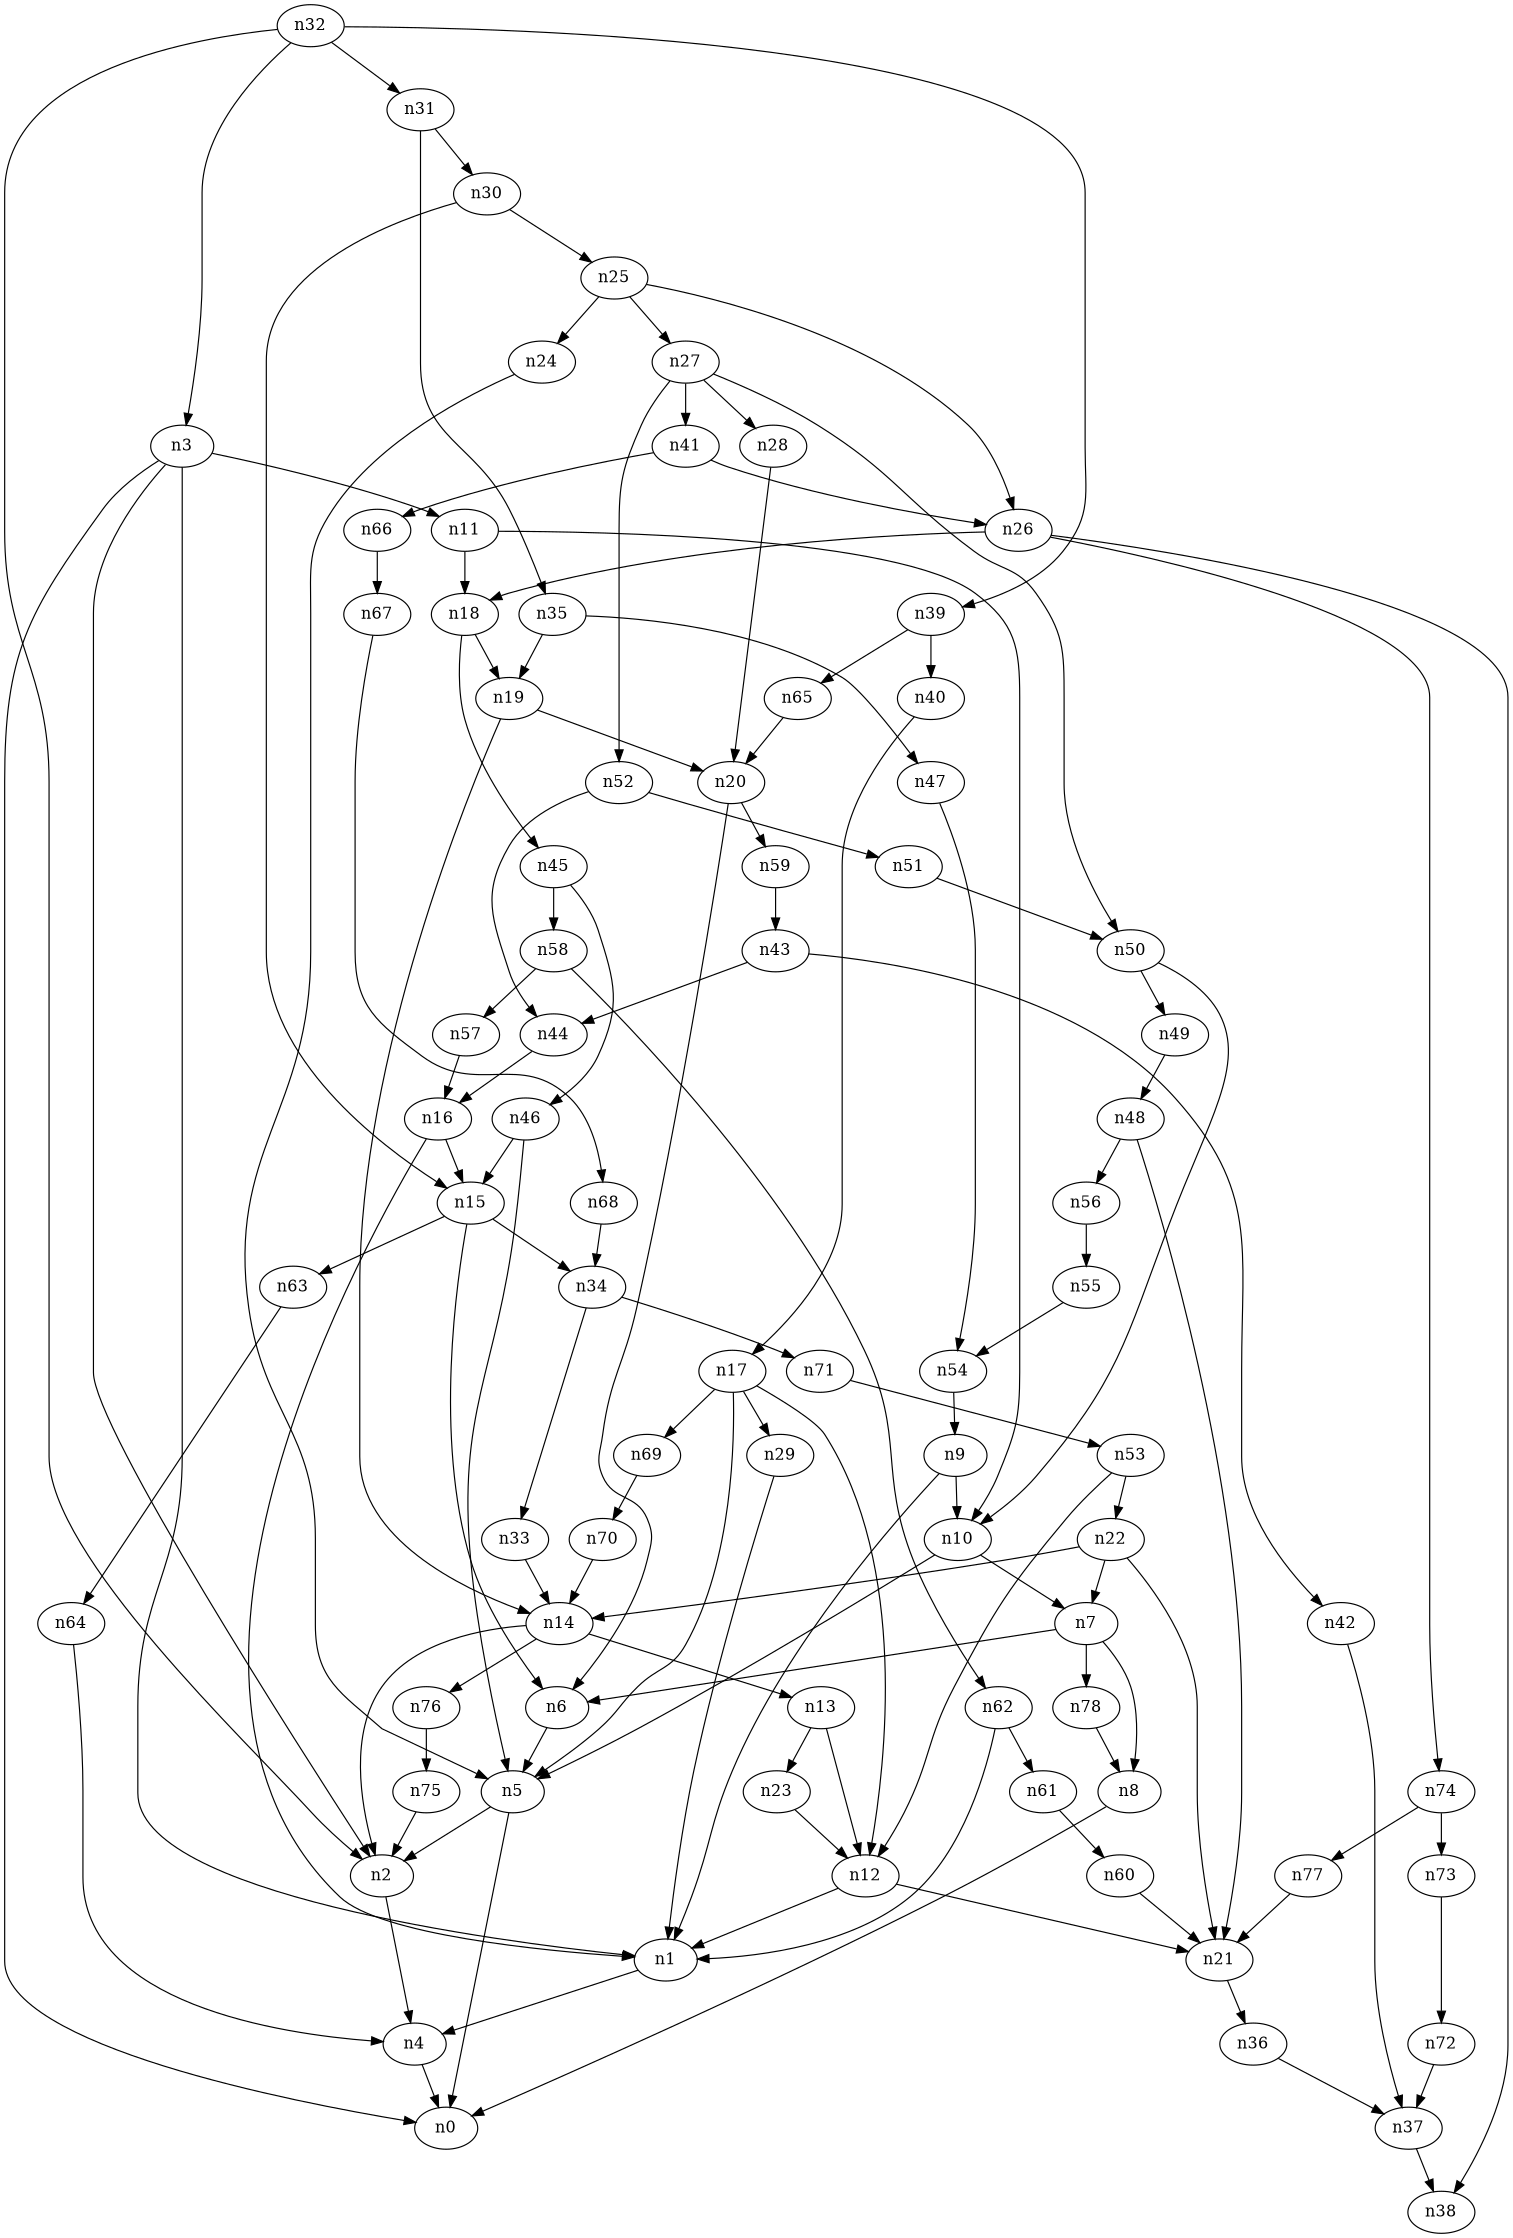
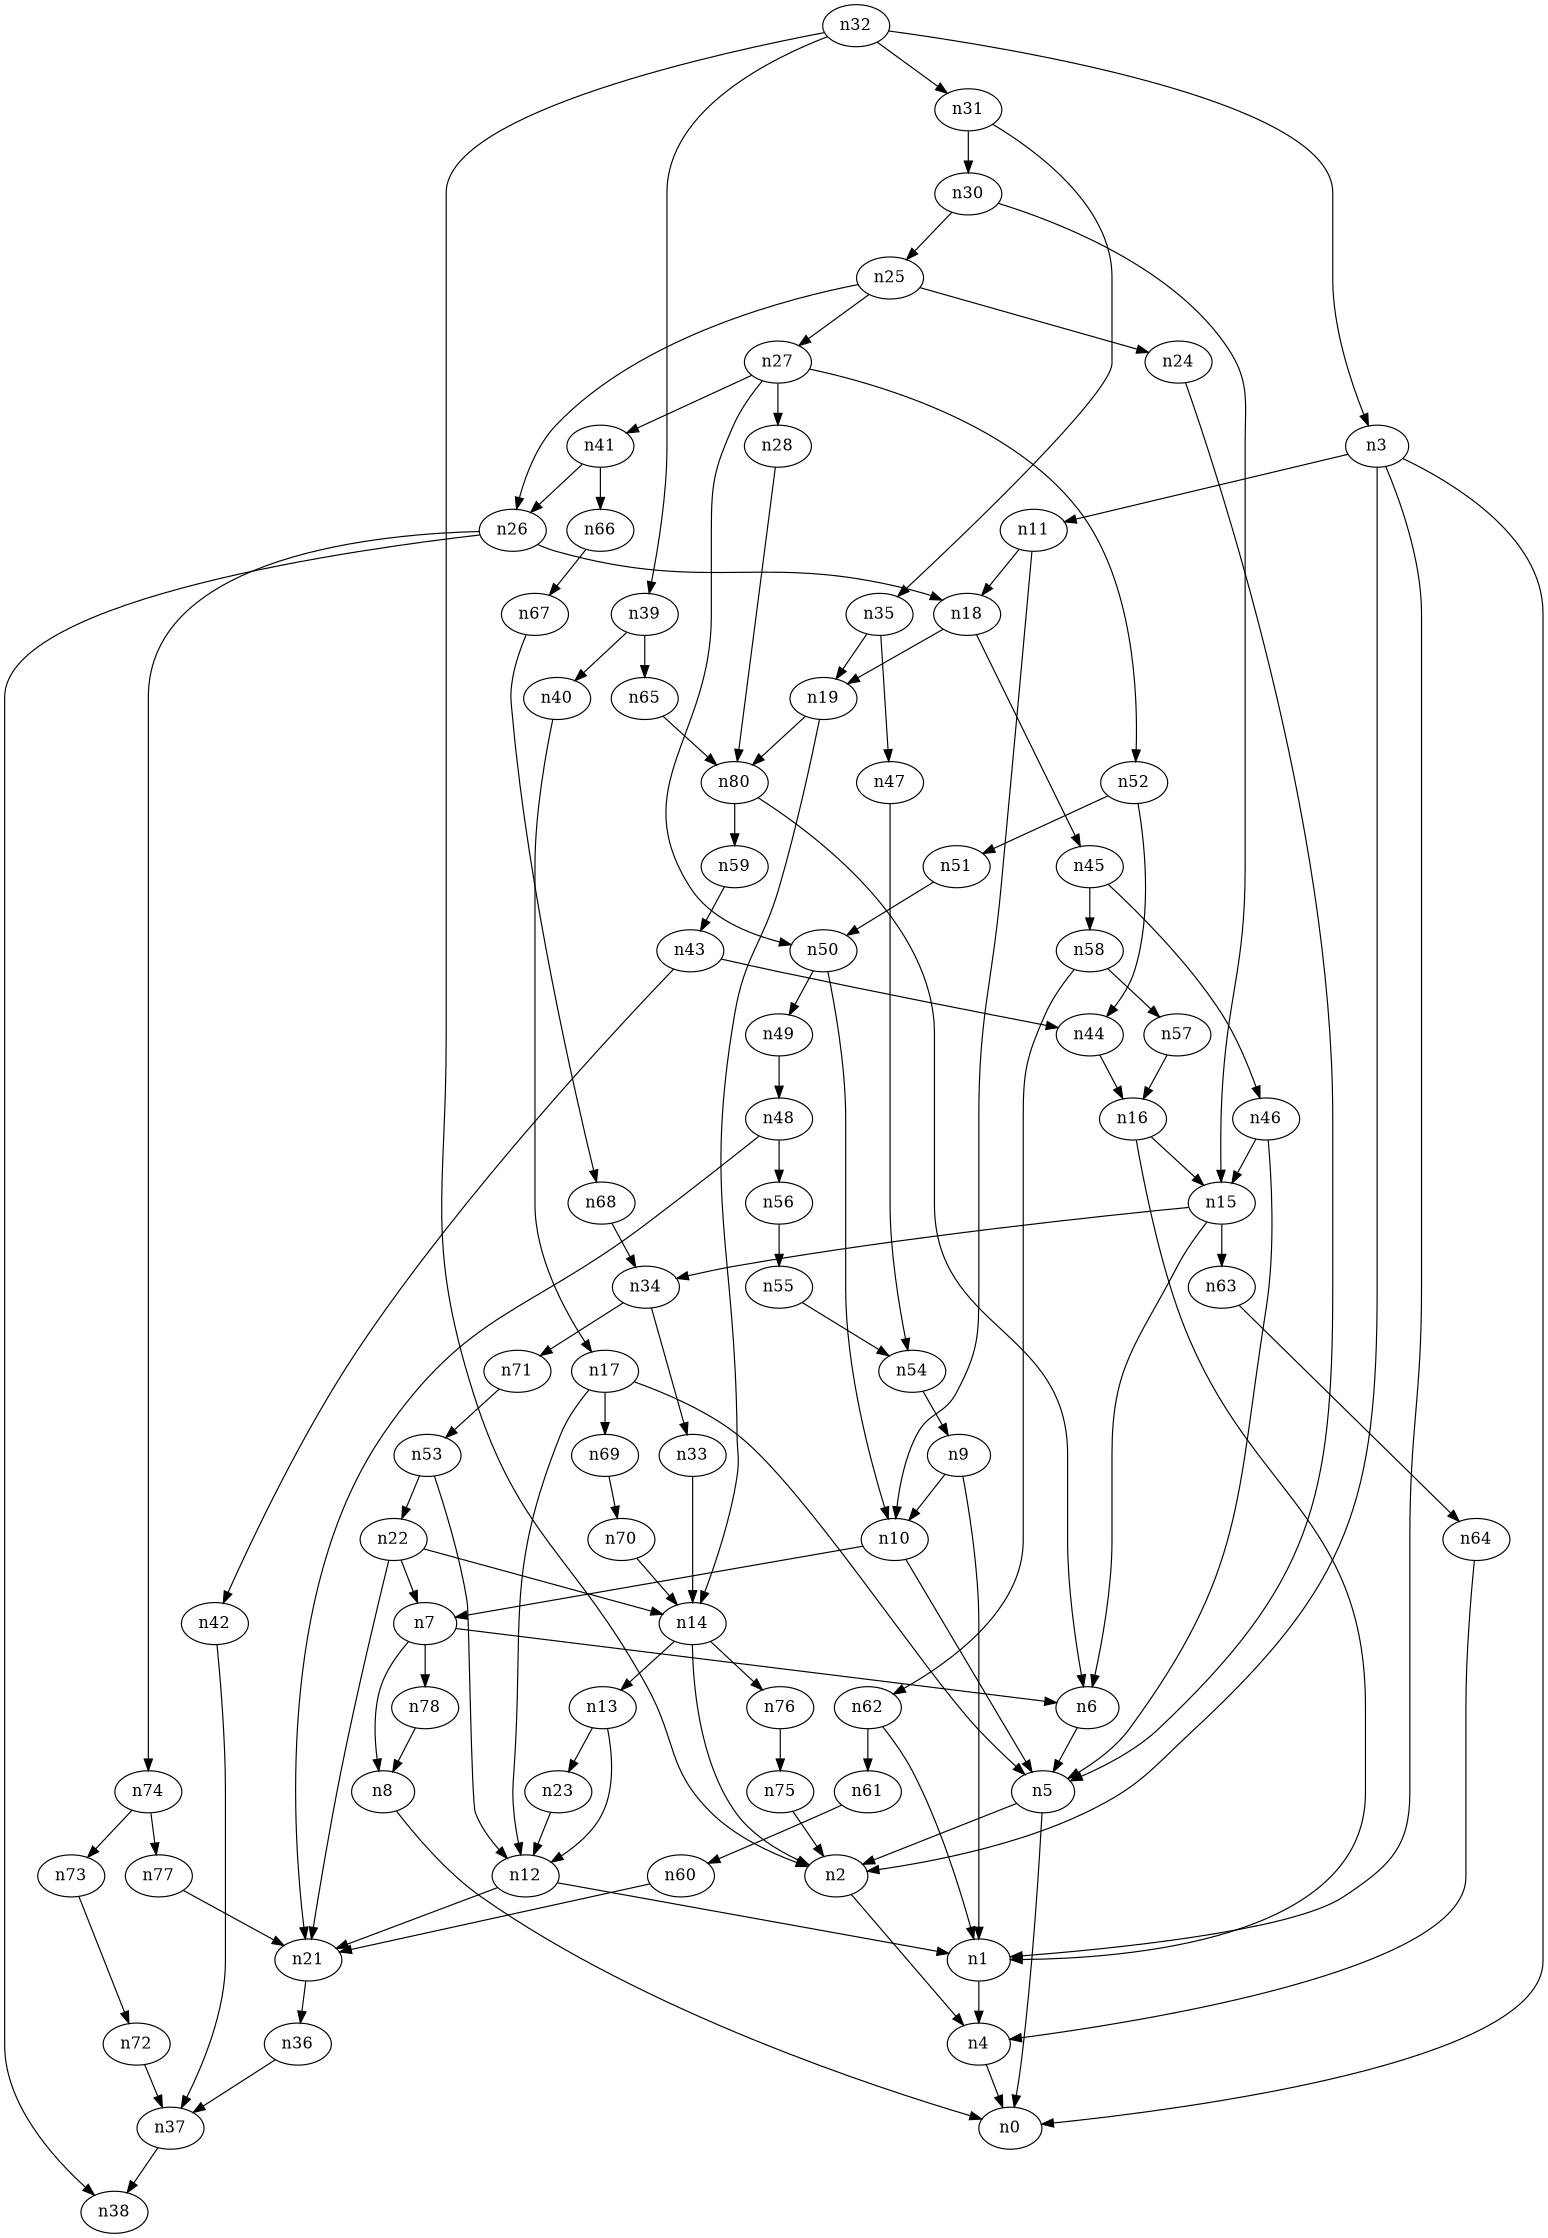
node "n20": label "n20" -> "n80"
node "n29": removed
